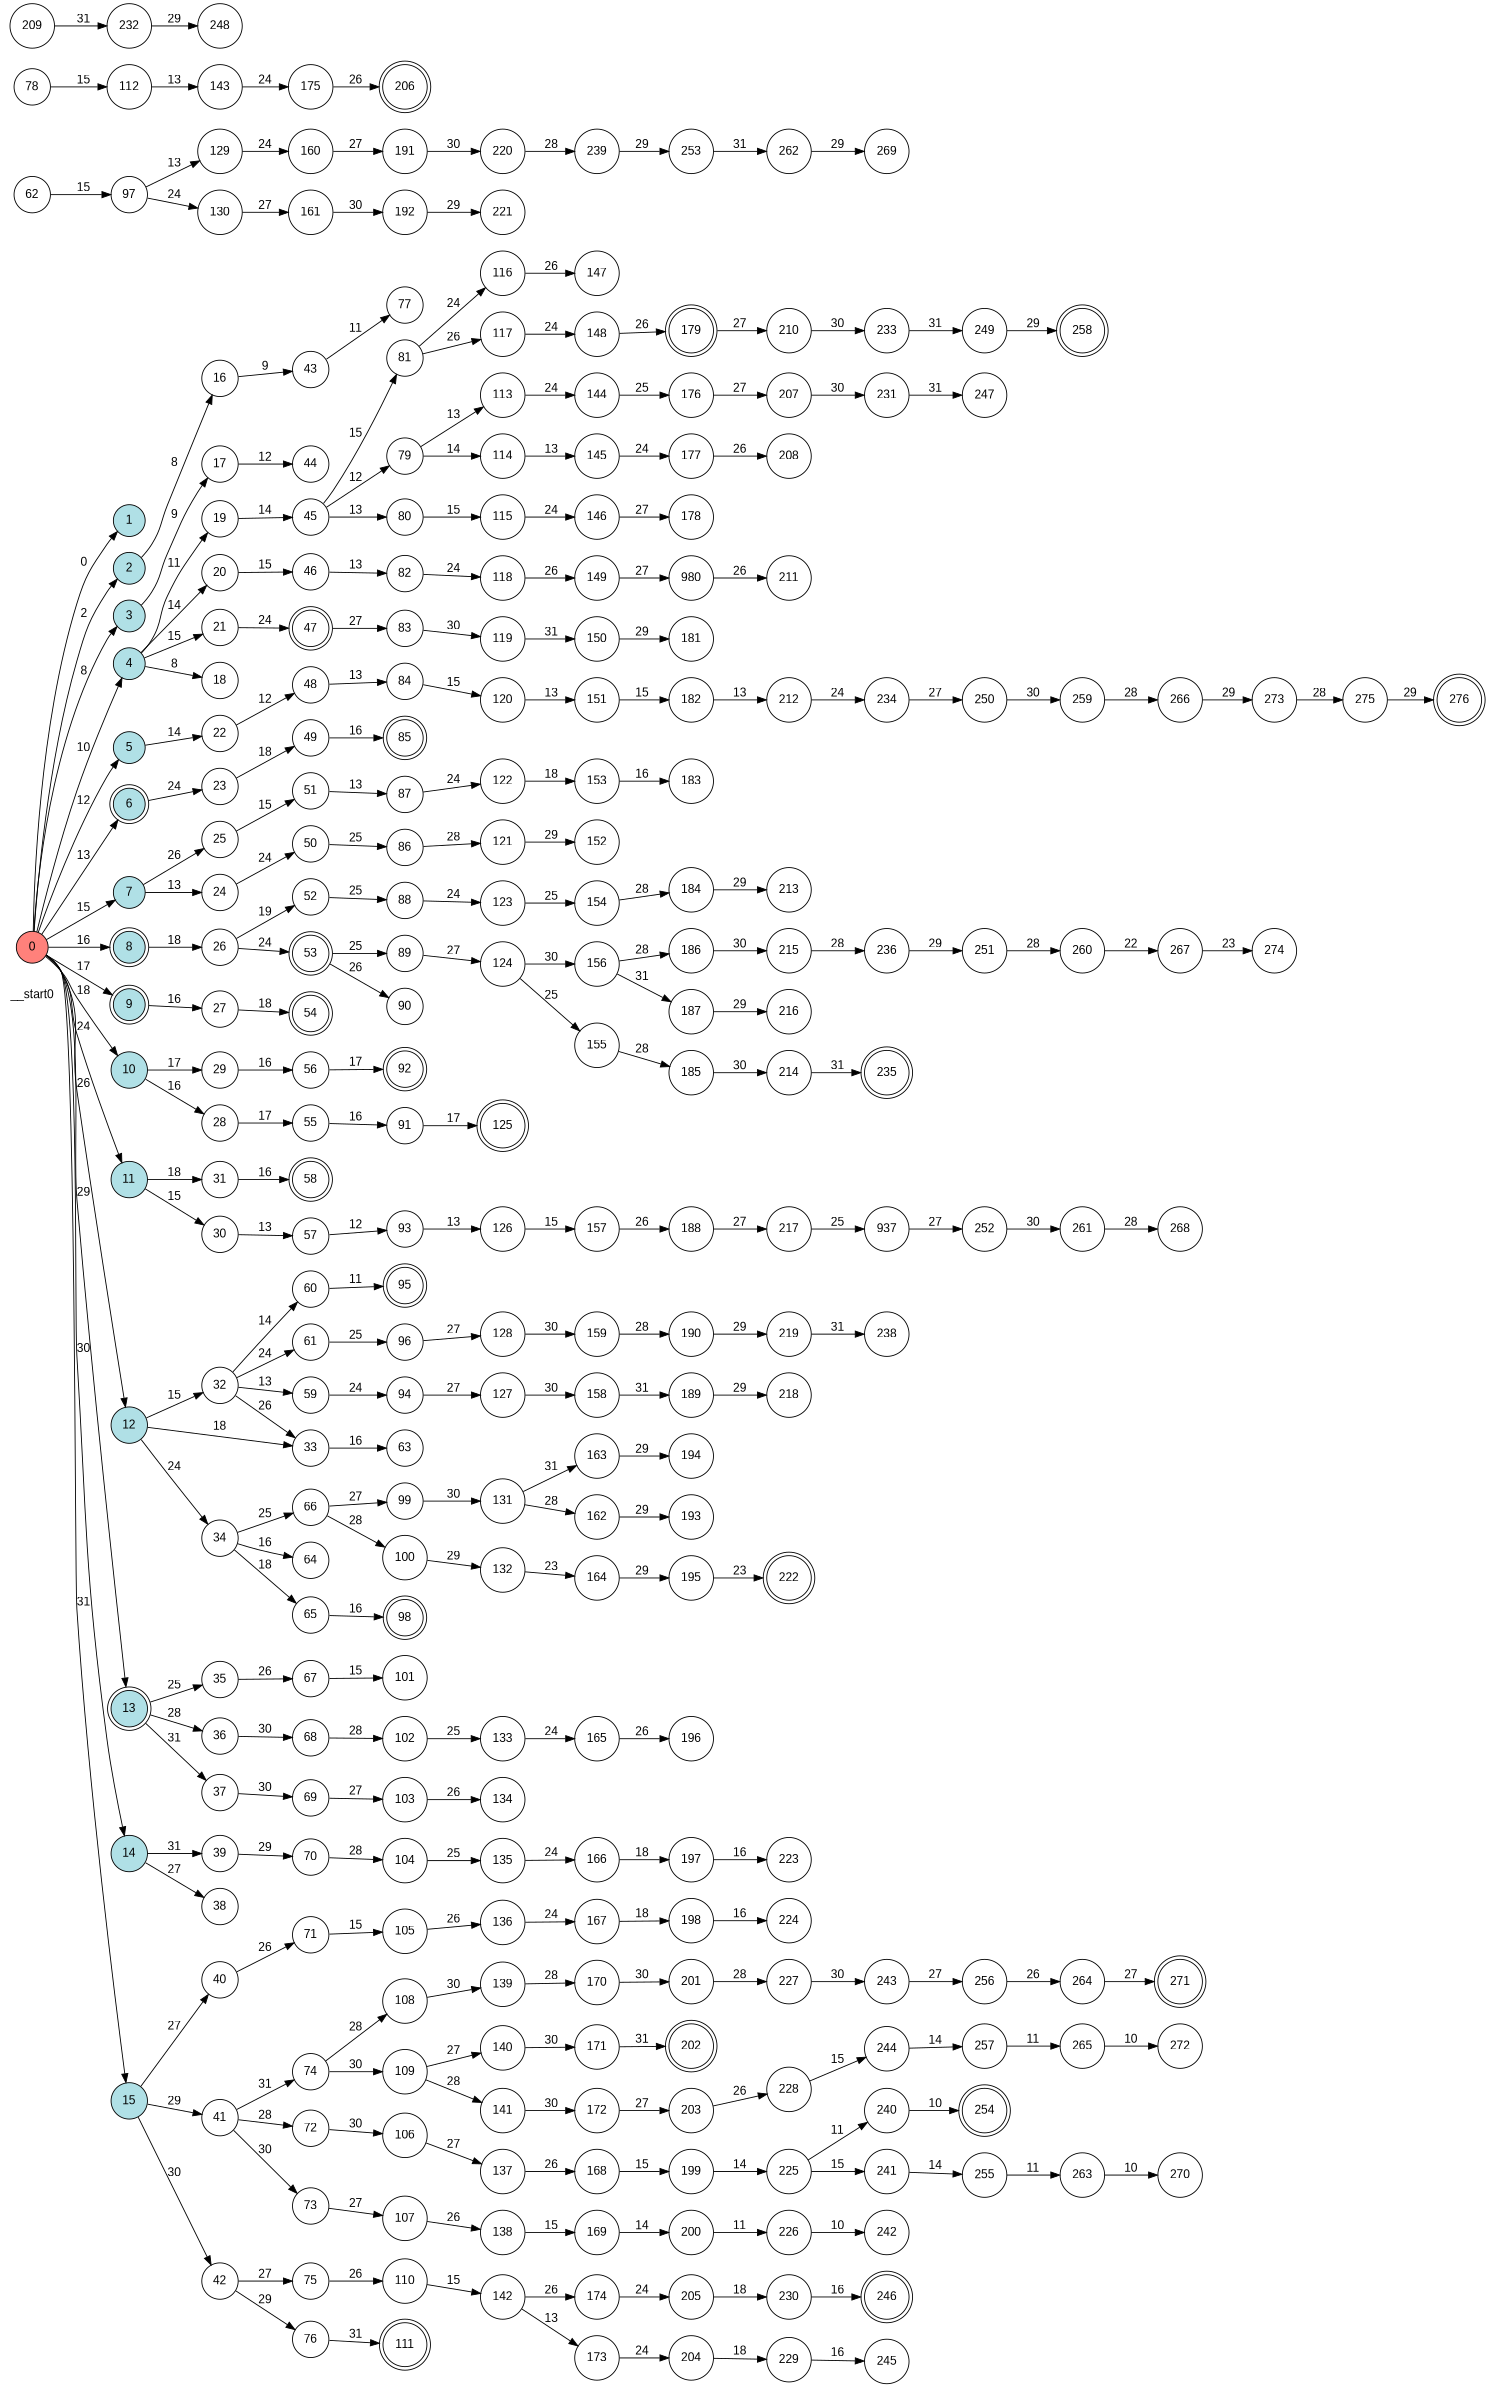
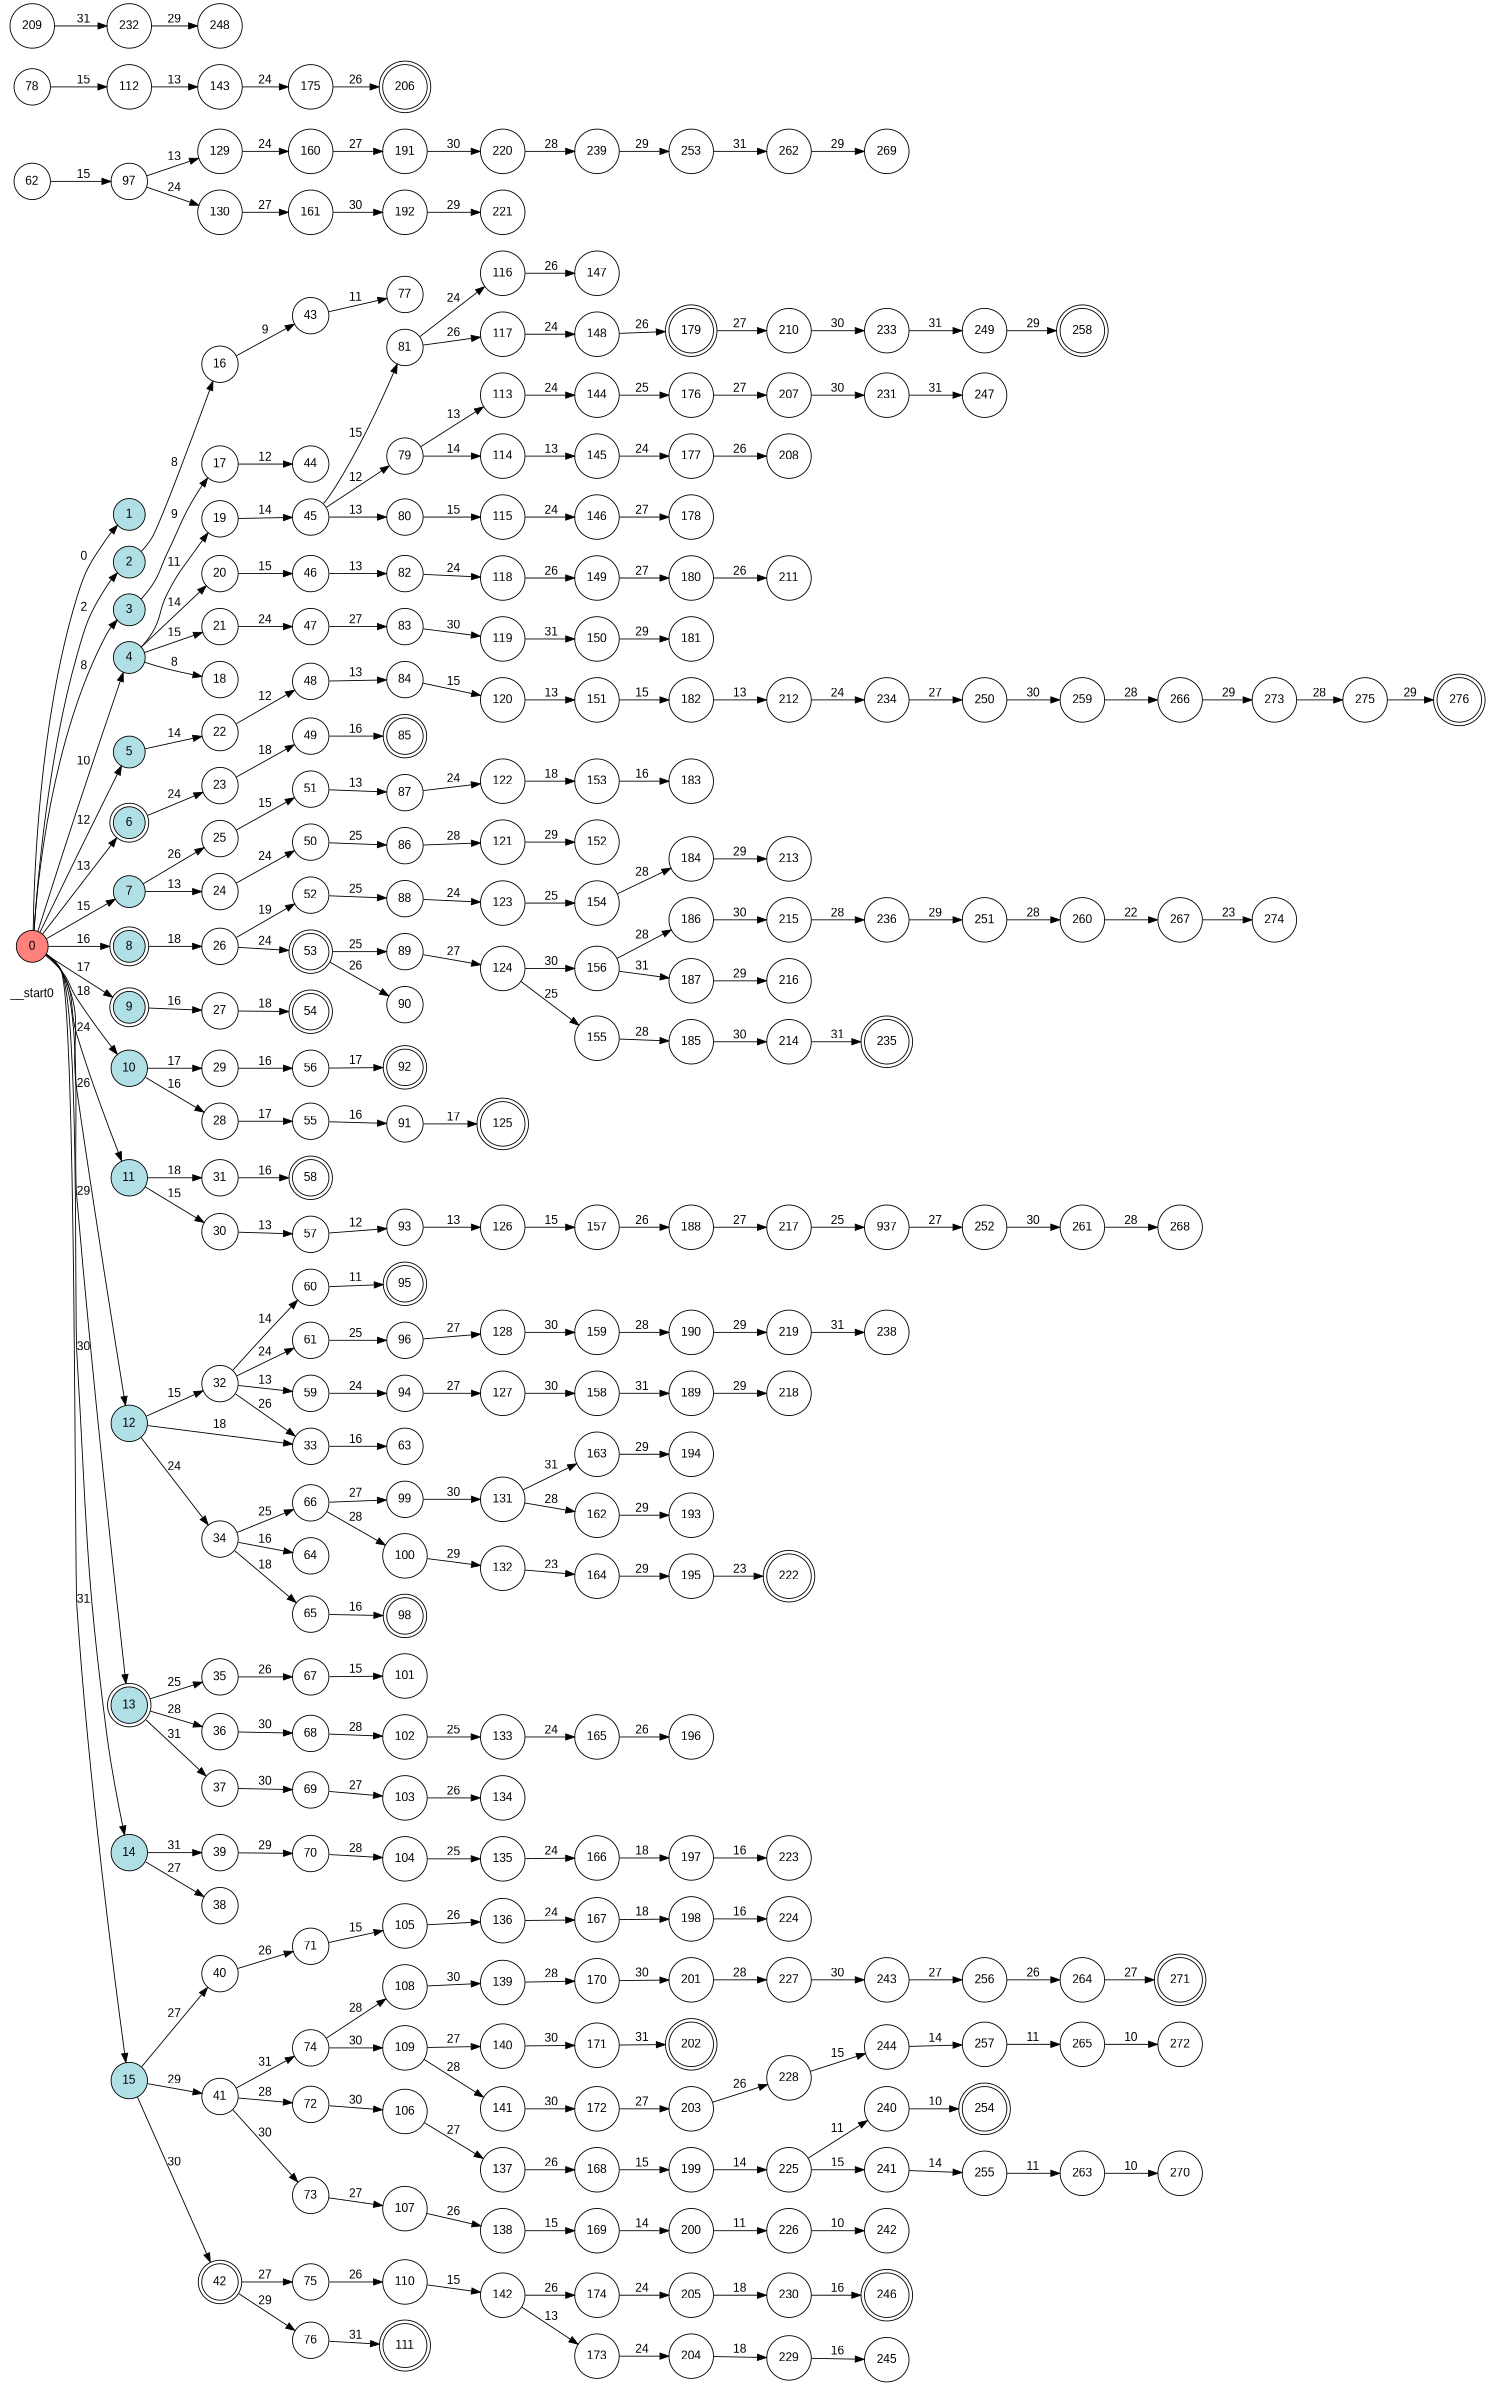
node "980": label "980" -> "180"
node "47": shape doublecircle -> circle
node "42": shape circle -> doublecircle
